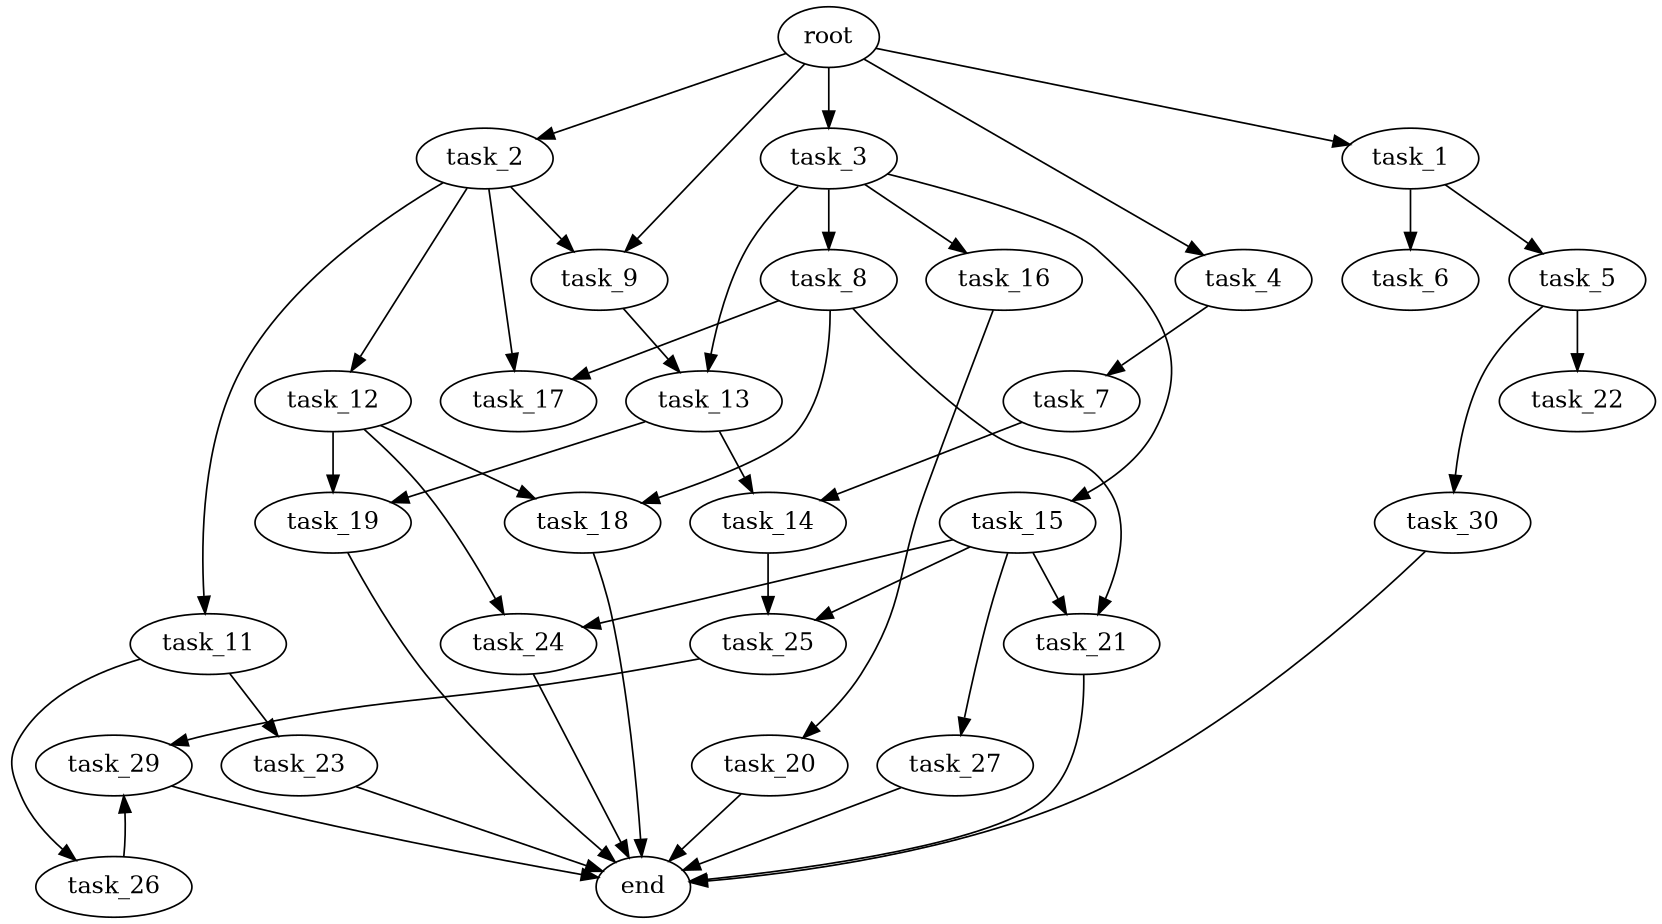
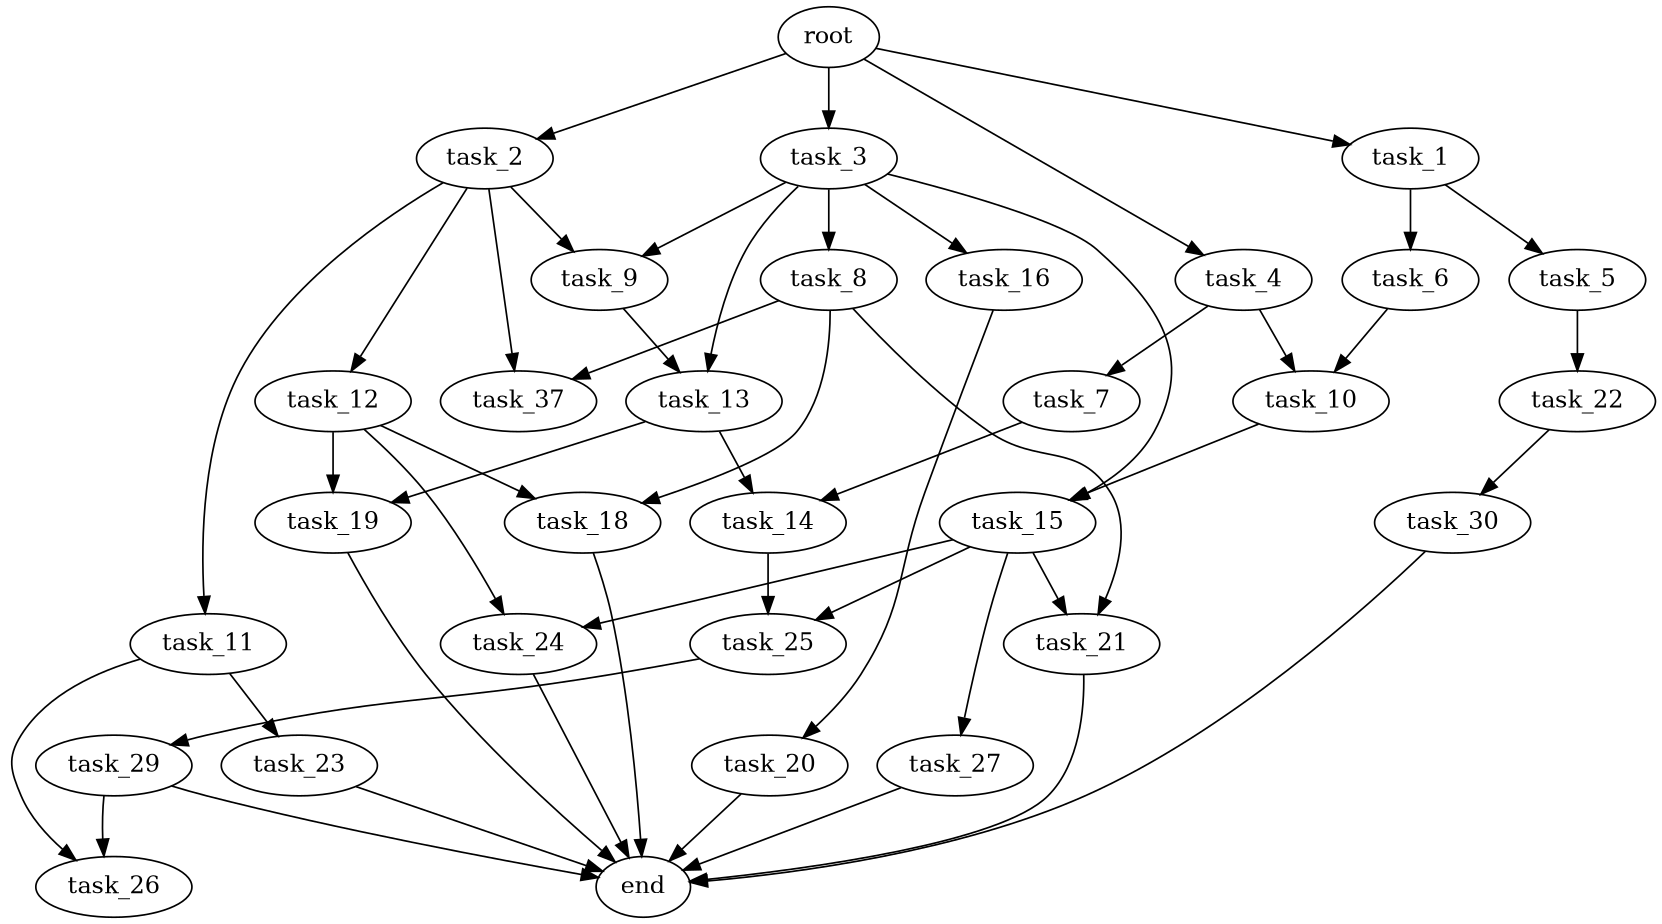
edge "root" -> "task_9": now "task_3" -> "task_9"
edge "task_5" -> "task_30": now "task_22" -> "task_30"
node "task_17": label "task_17" -> "task_37"
node "task_10": added
edge "task_26" -> "task_29": reversed
